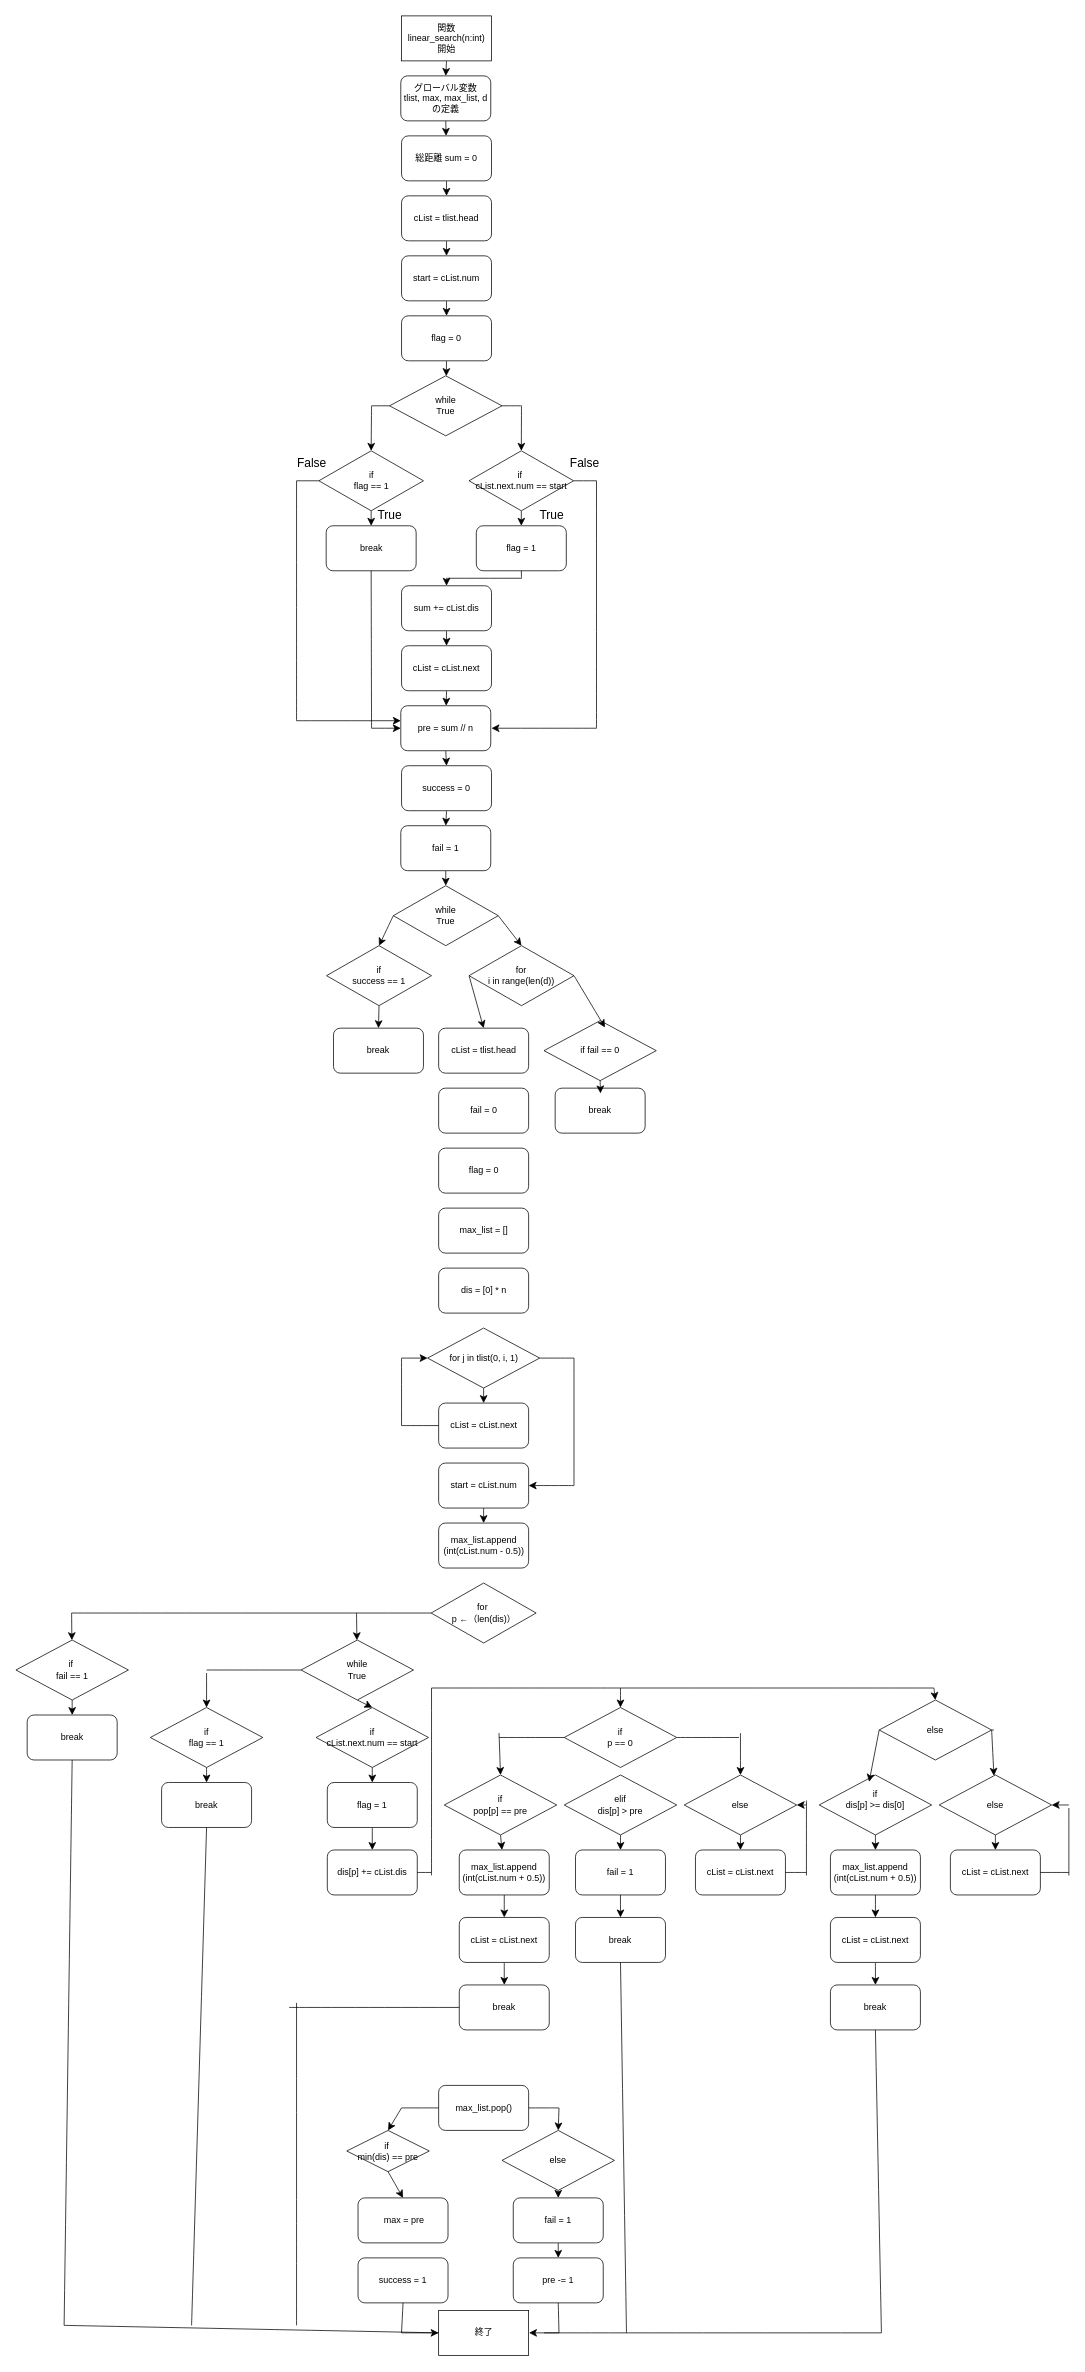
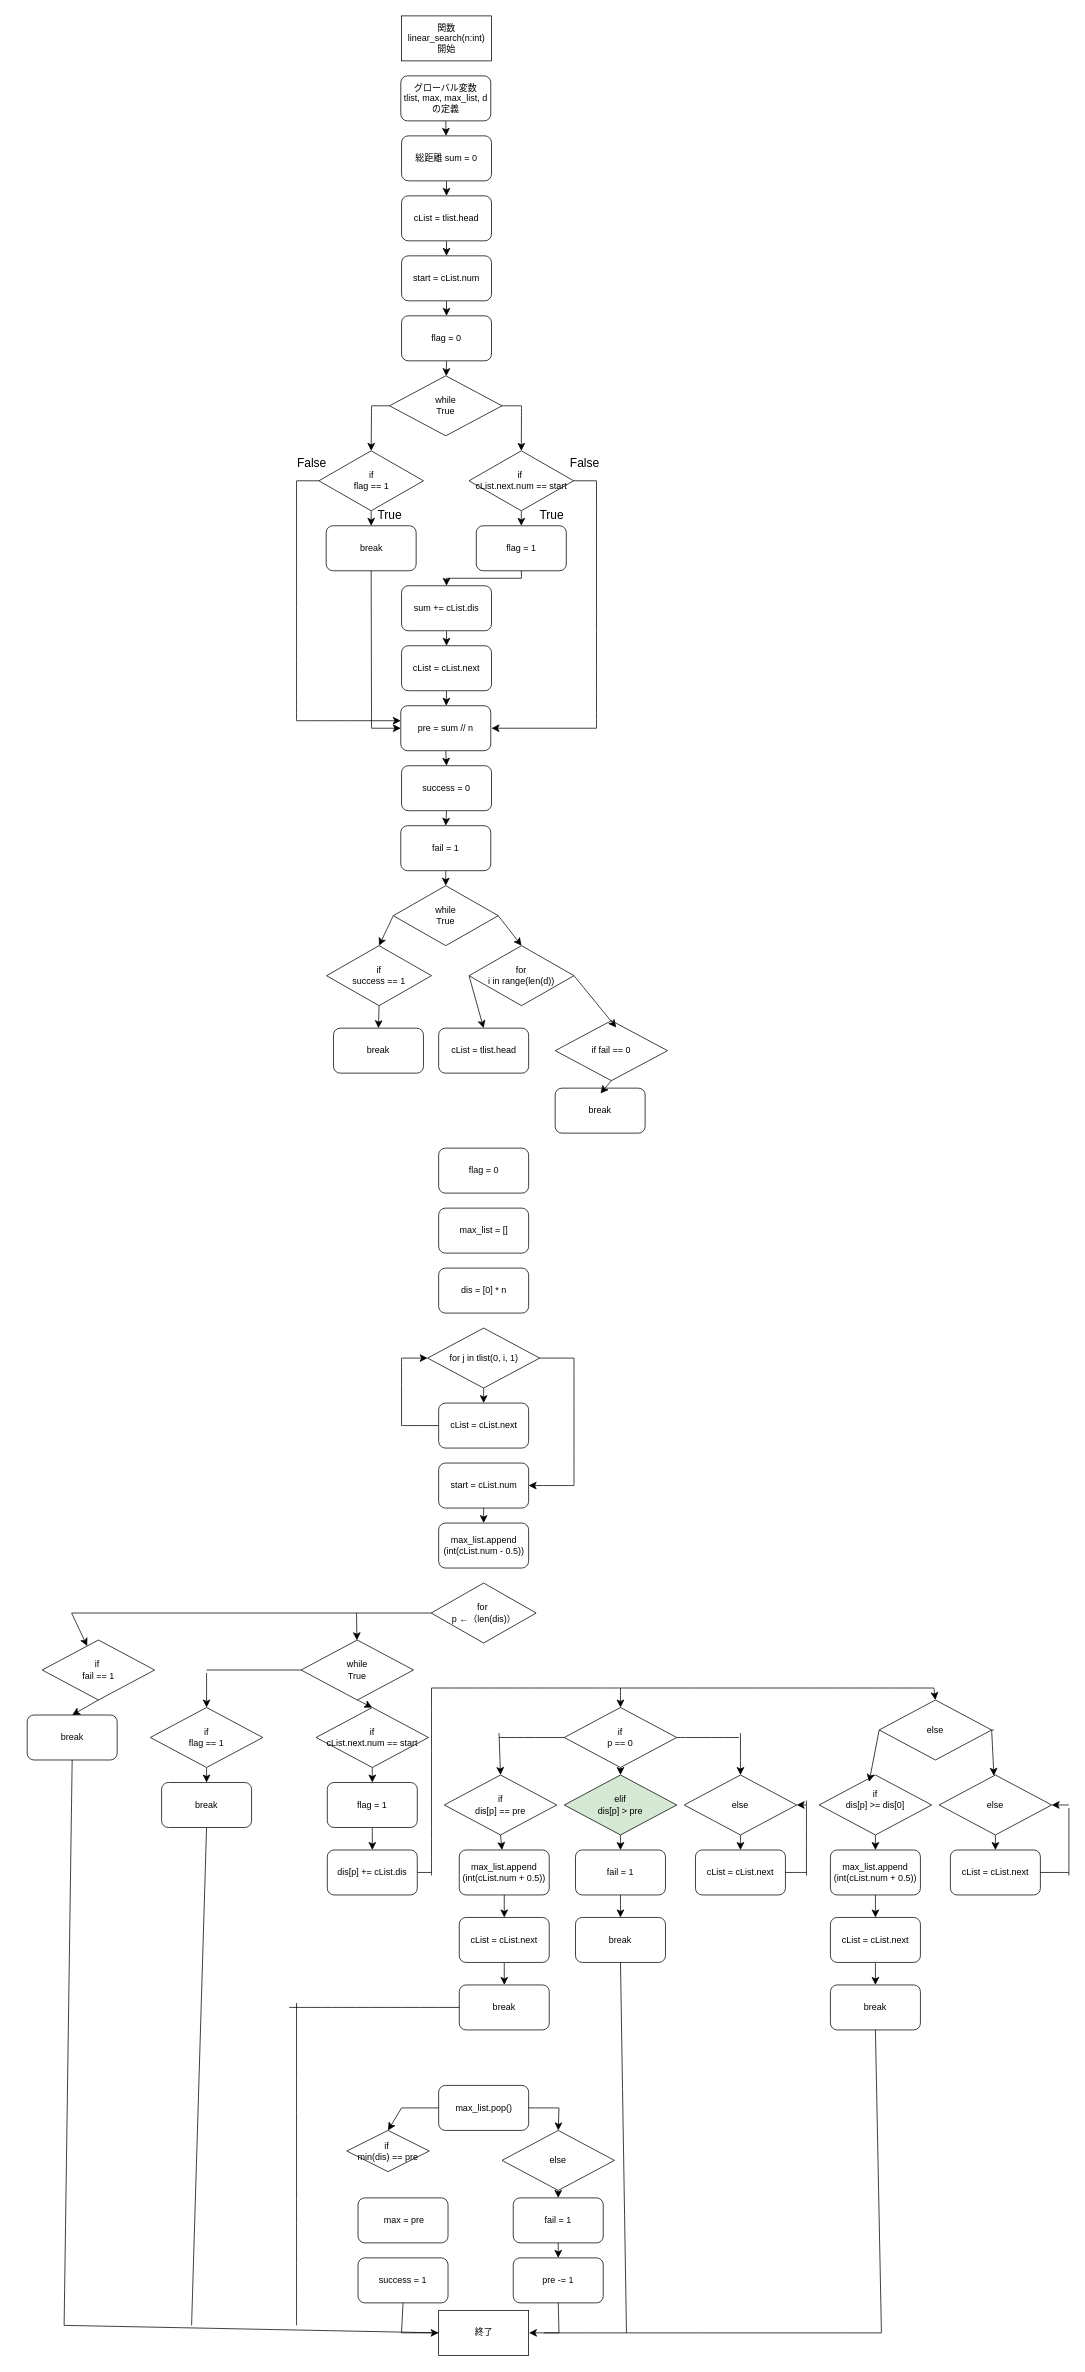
edge "関数 linear_search(n:int) 開始" -> "グローバル変数 tlist, max, max_list, d の定義": removed
node "if fail == 0": moved (600, 1050) -> (612, 1050)
node "fail = 0": removed
node "if fail == 1": moved (72, 1670) -> (98, 1670)
edge "if p == 0" -> "elif dis[p] > pre": added
node "if pop[p] == pre": label "if pop[p] == pre" -> "if dis[p] == pre"
node "elif dis[p] > pre": fillcolor #ffffff -> #d5e8d4
edge "if min(dis) == pre" -> "max = pre": removed
